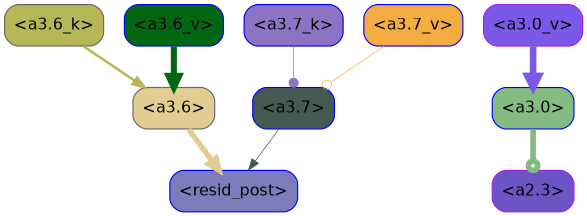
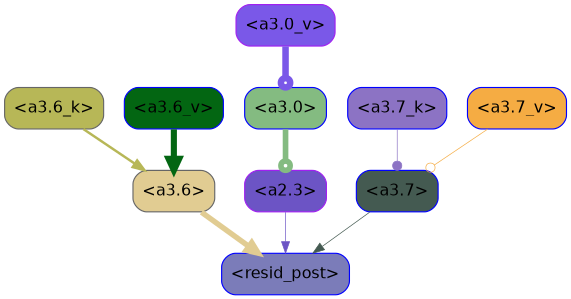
edge "<a3.0_v>" -> "<a3.0>": arrowhead normal -> odot
edge "<a2.3>" -> "<resid_post>": added
